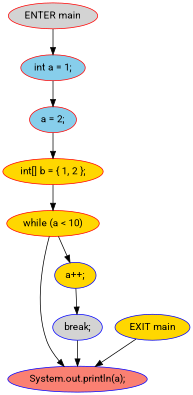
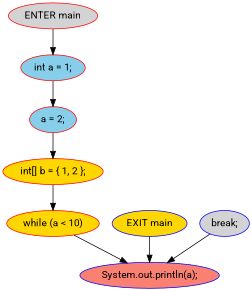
node "a++;": removed
